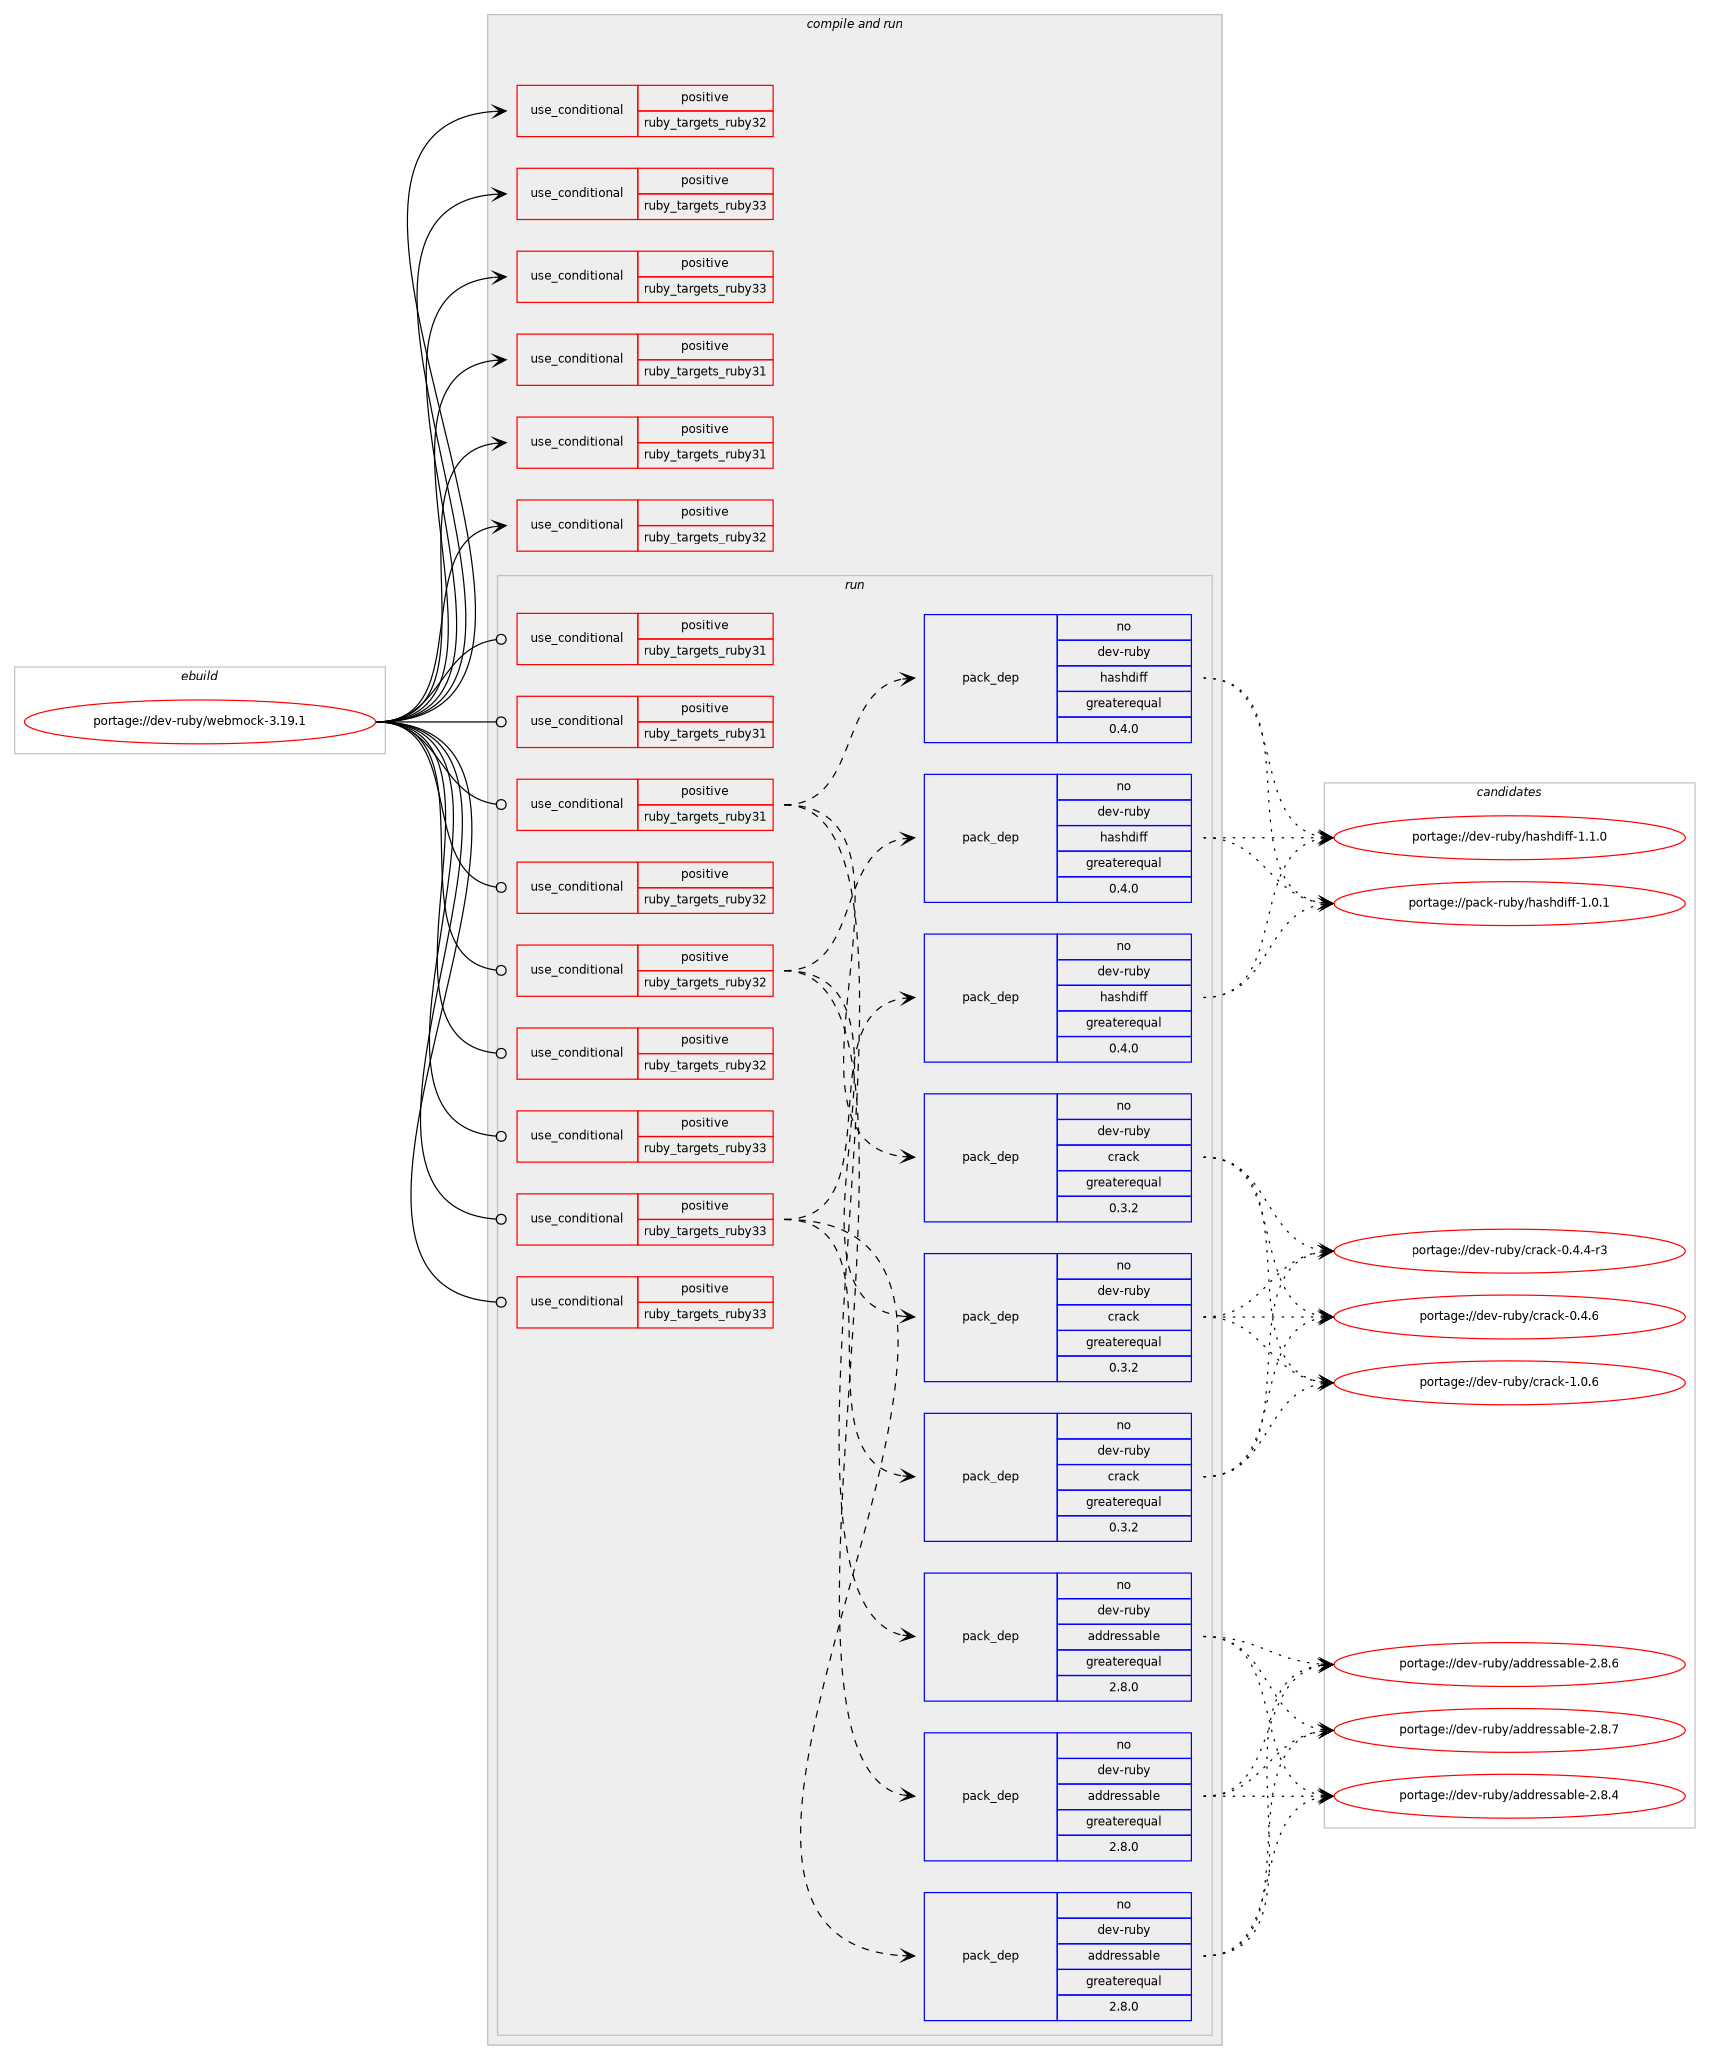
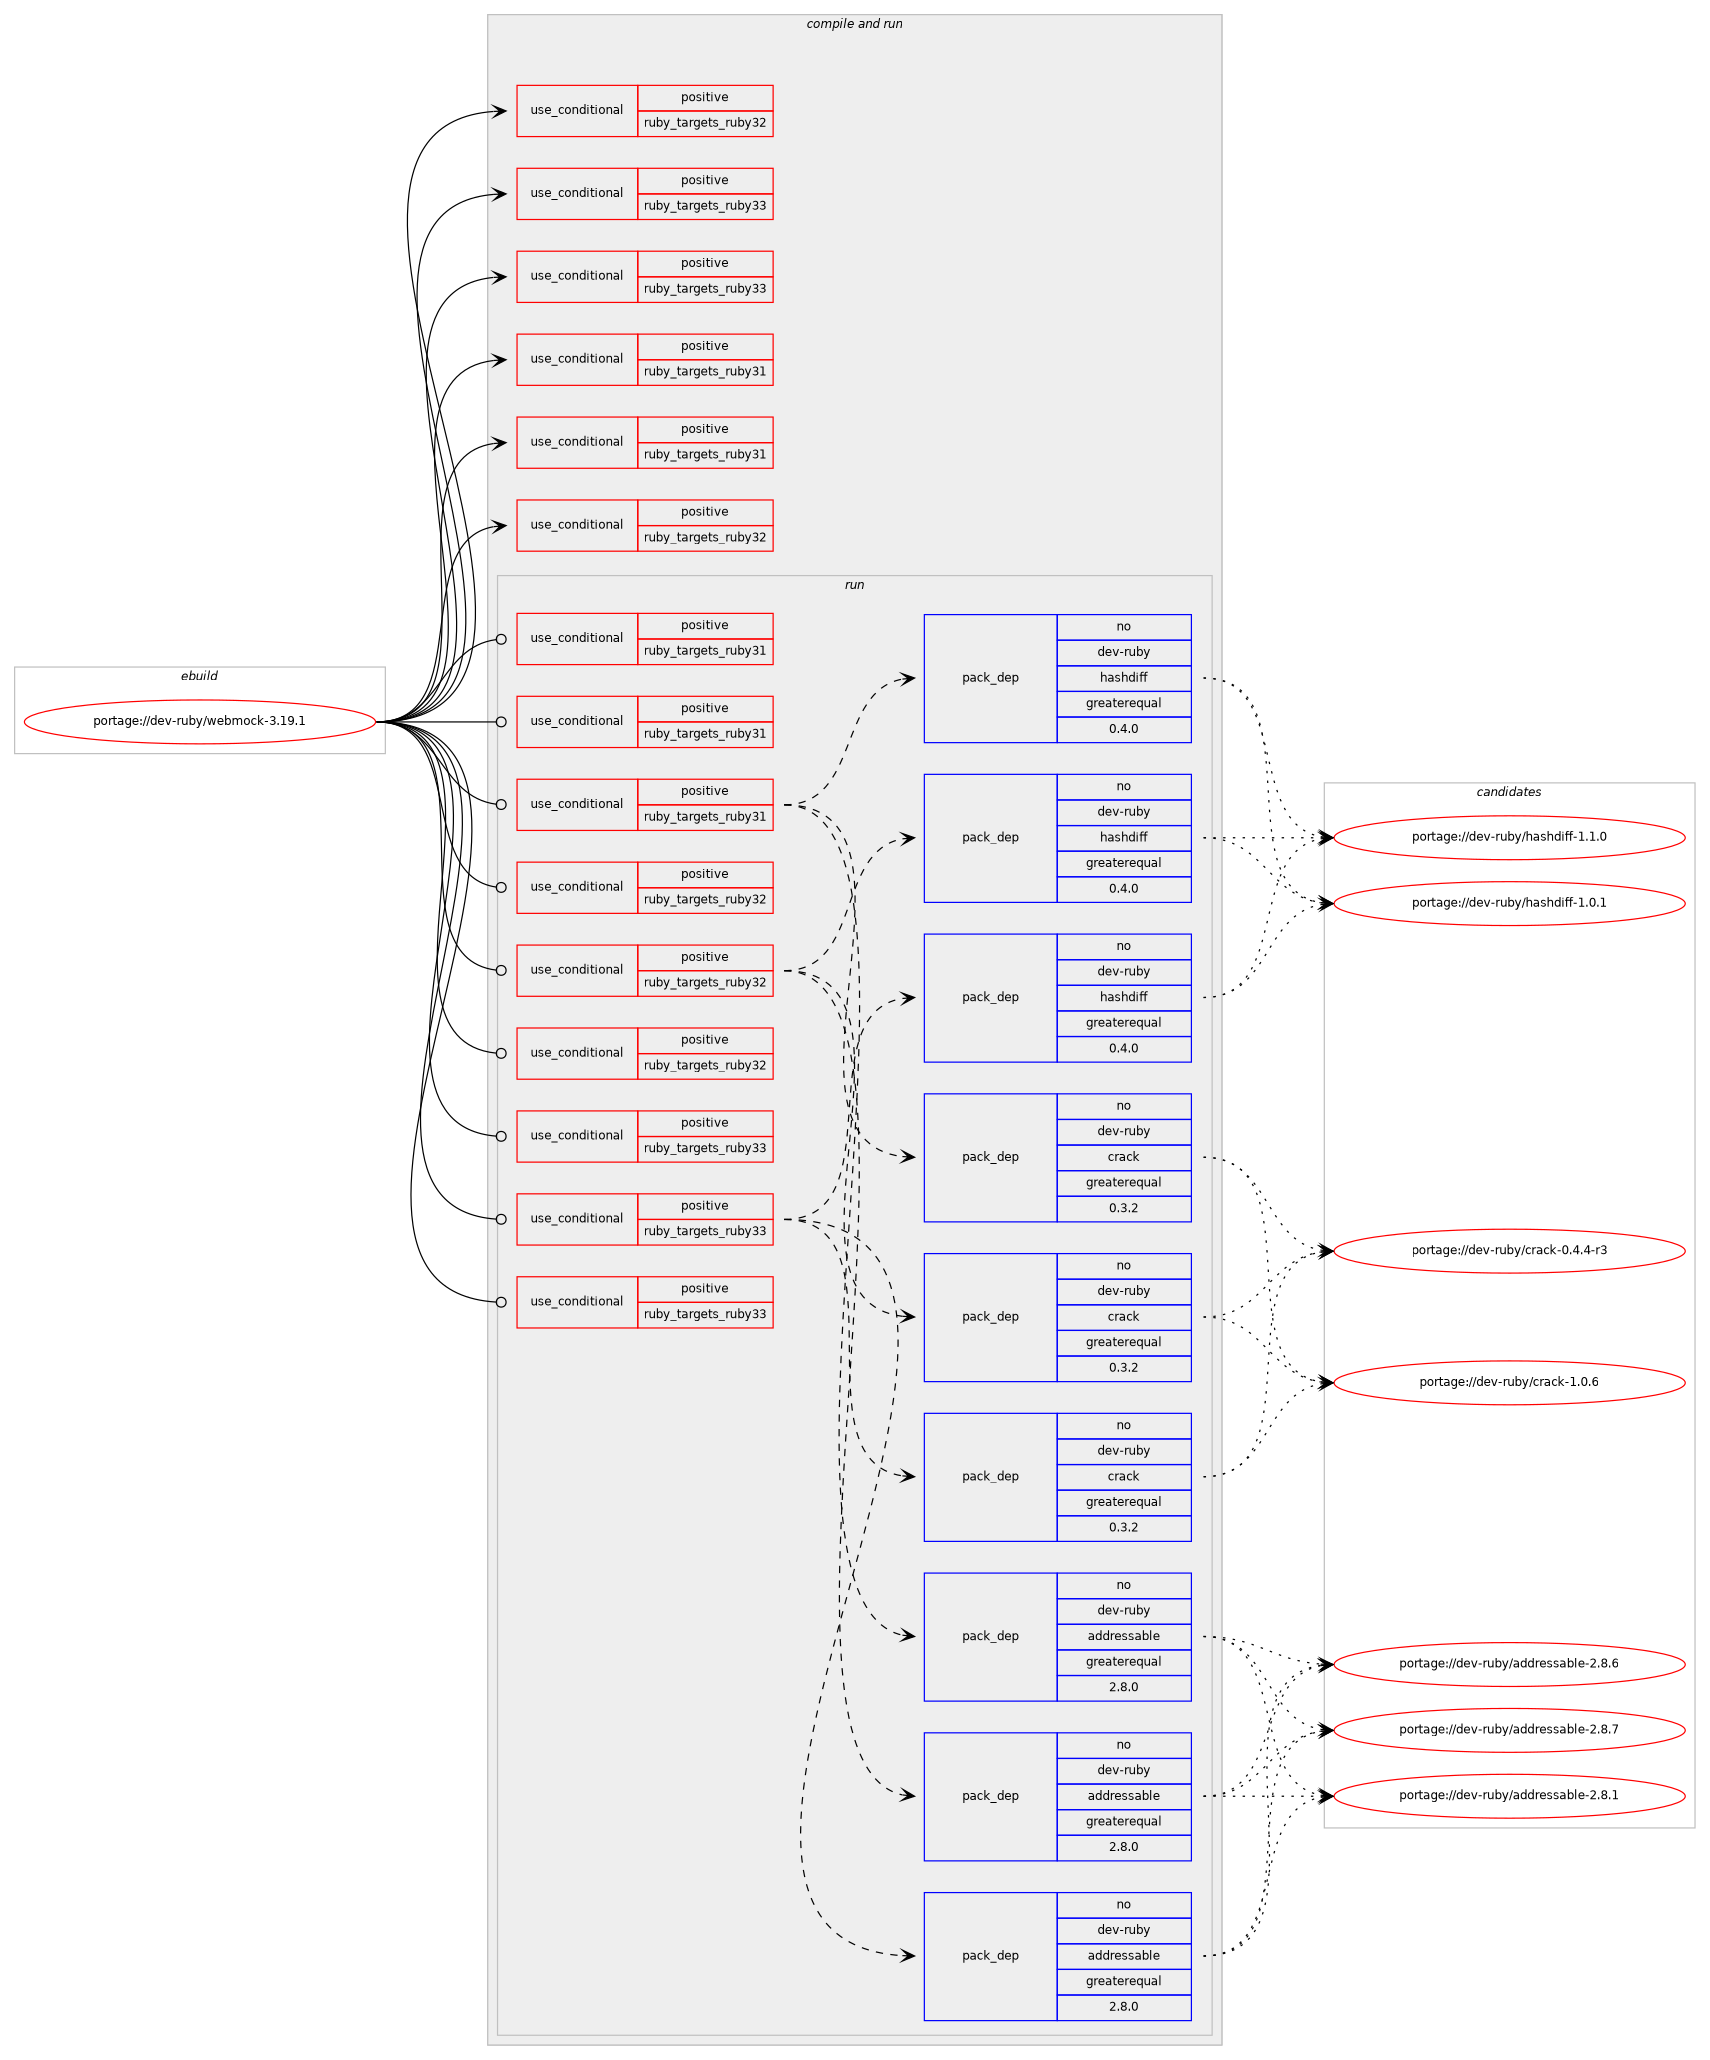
node "portage://pack-ruby/hashdiff-1.0.1": label "portage://pack-ruby/hashdiff-1.0.1" -> "portage://dev-ruby/hashdiff-1.0.1"
node "portage://dev-ruby/crack-0.4.6": removed
node "portage://dev-ruby/addressable-2.8.4": label "portage://dev-ruby/addressable-2.8.4" -> "portage://dev-ruby/addressable-2.8.1"
